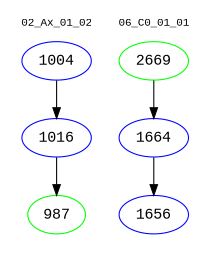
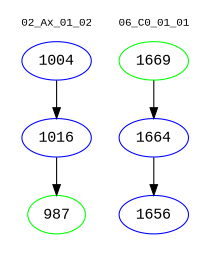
node "2669": label "2669" -> "1669"
